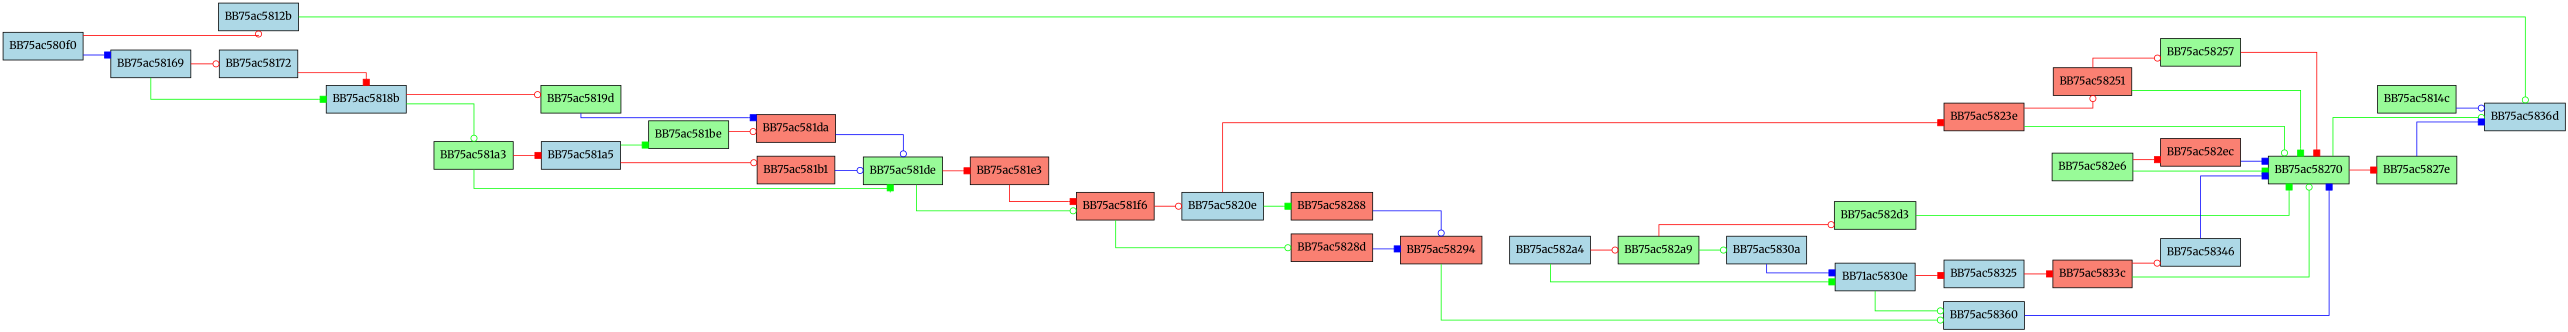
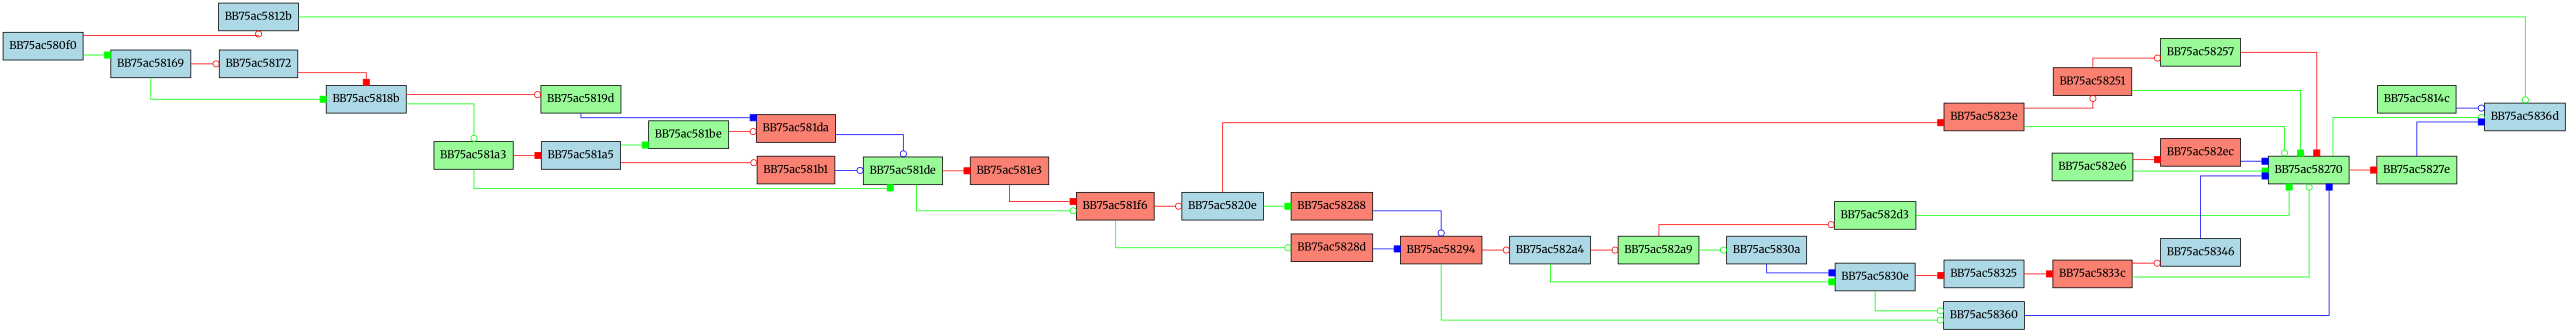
edge "BB75ac580f0" -> "BB75ac58169": color blue -> green
edge "BB75ac58294" -> "BB75ac582a4": added
node "BB71ac5830e": label "BB71ac5830e" -> "BB75ac5830e"
